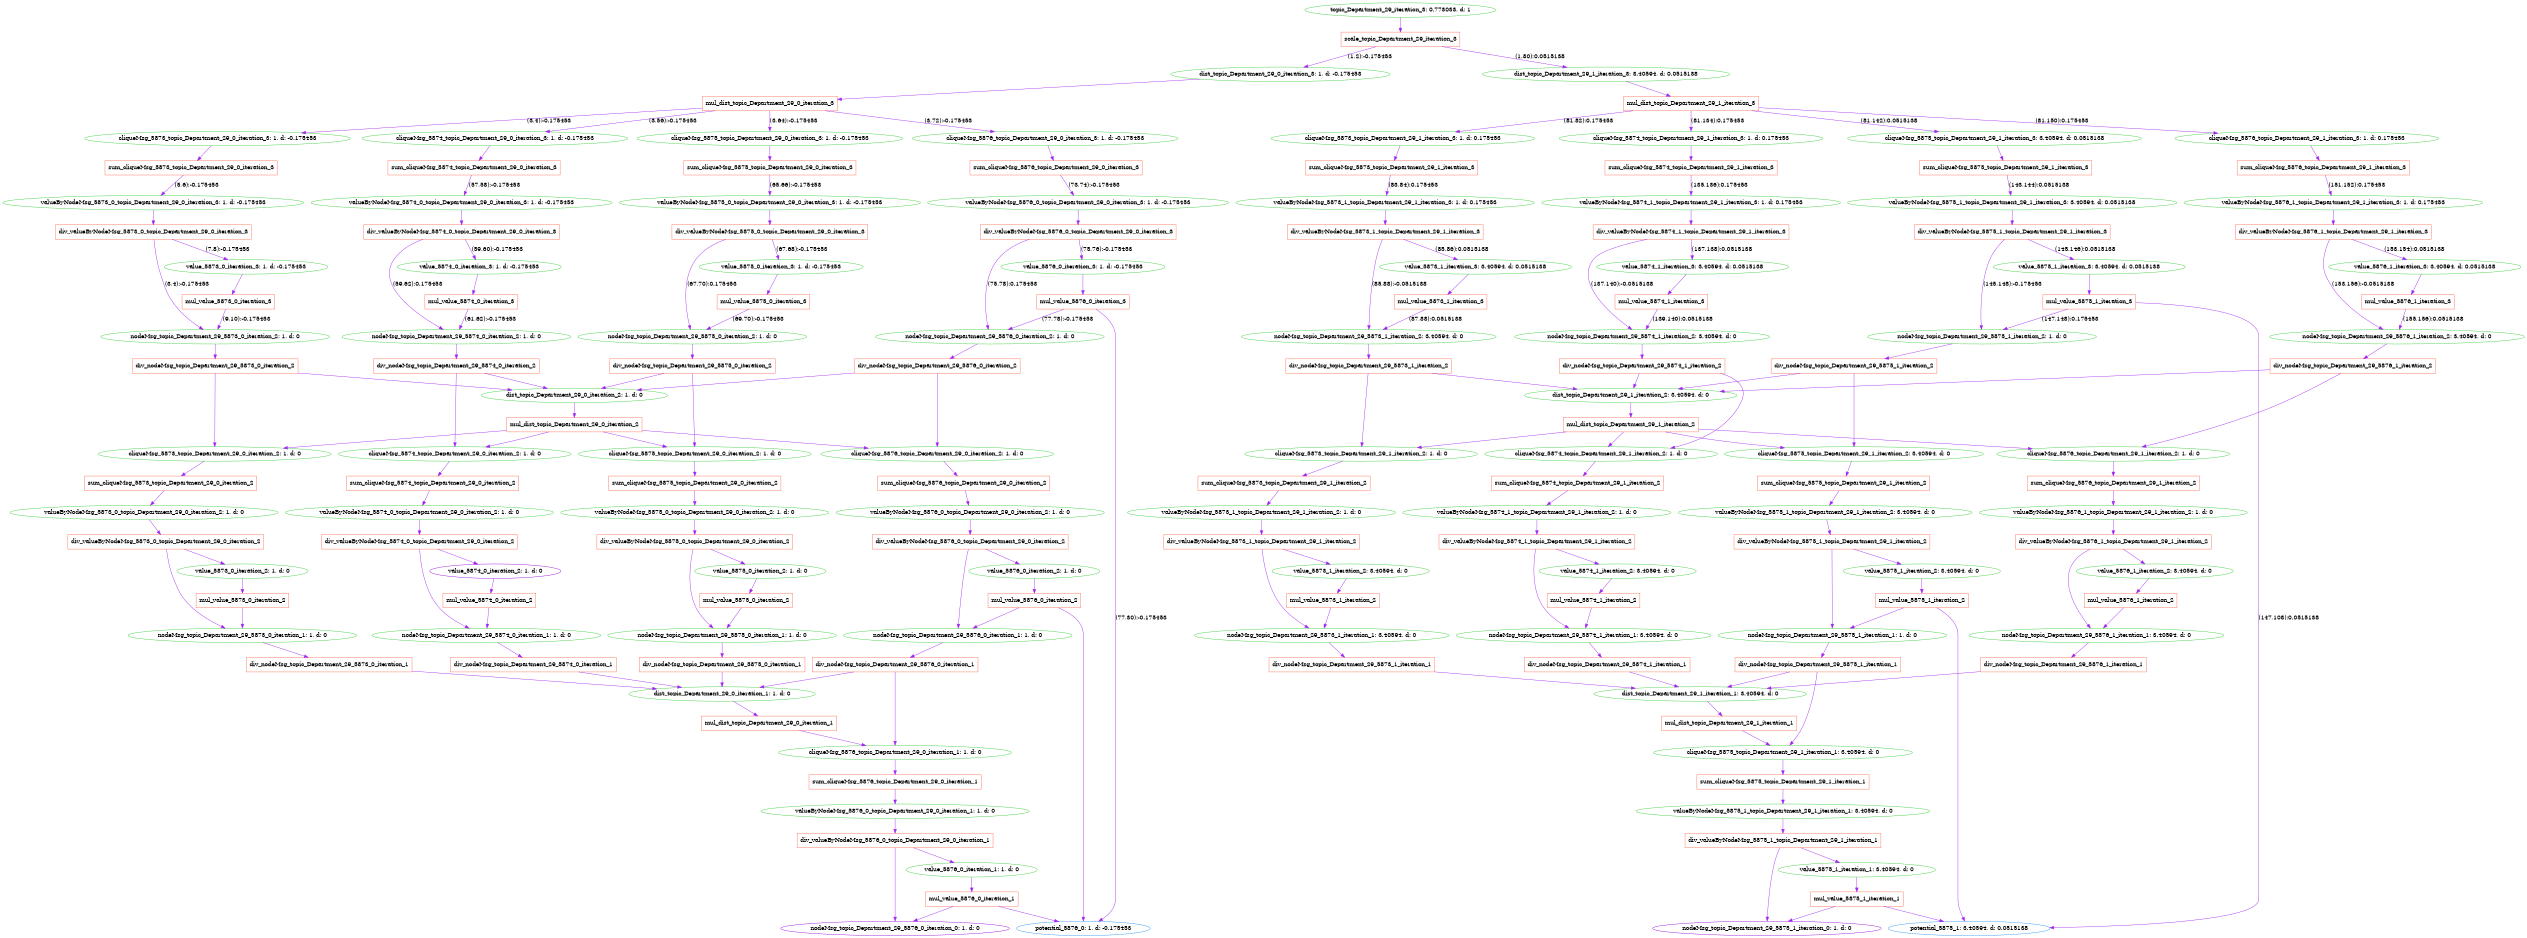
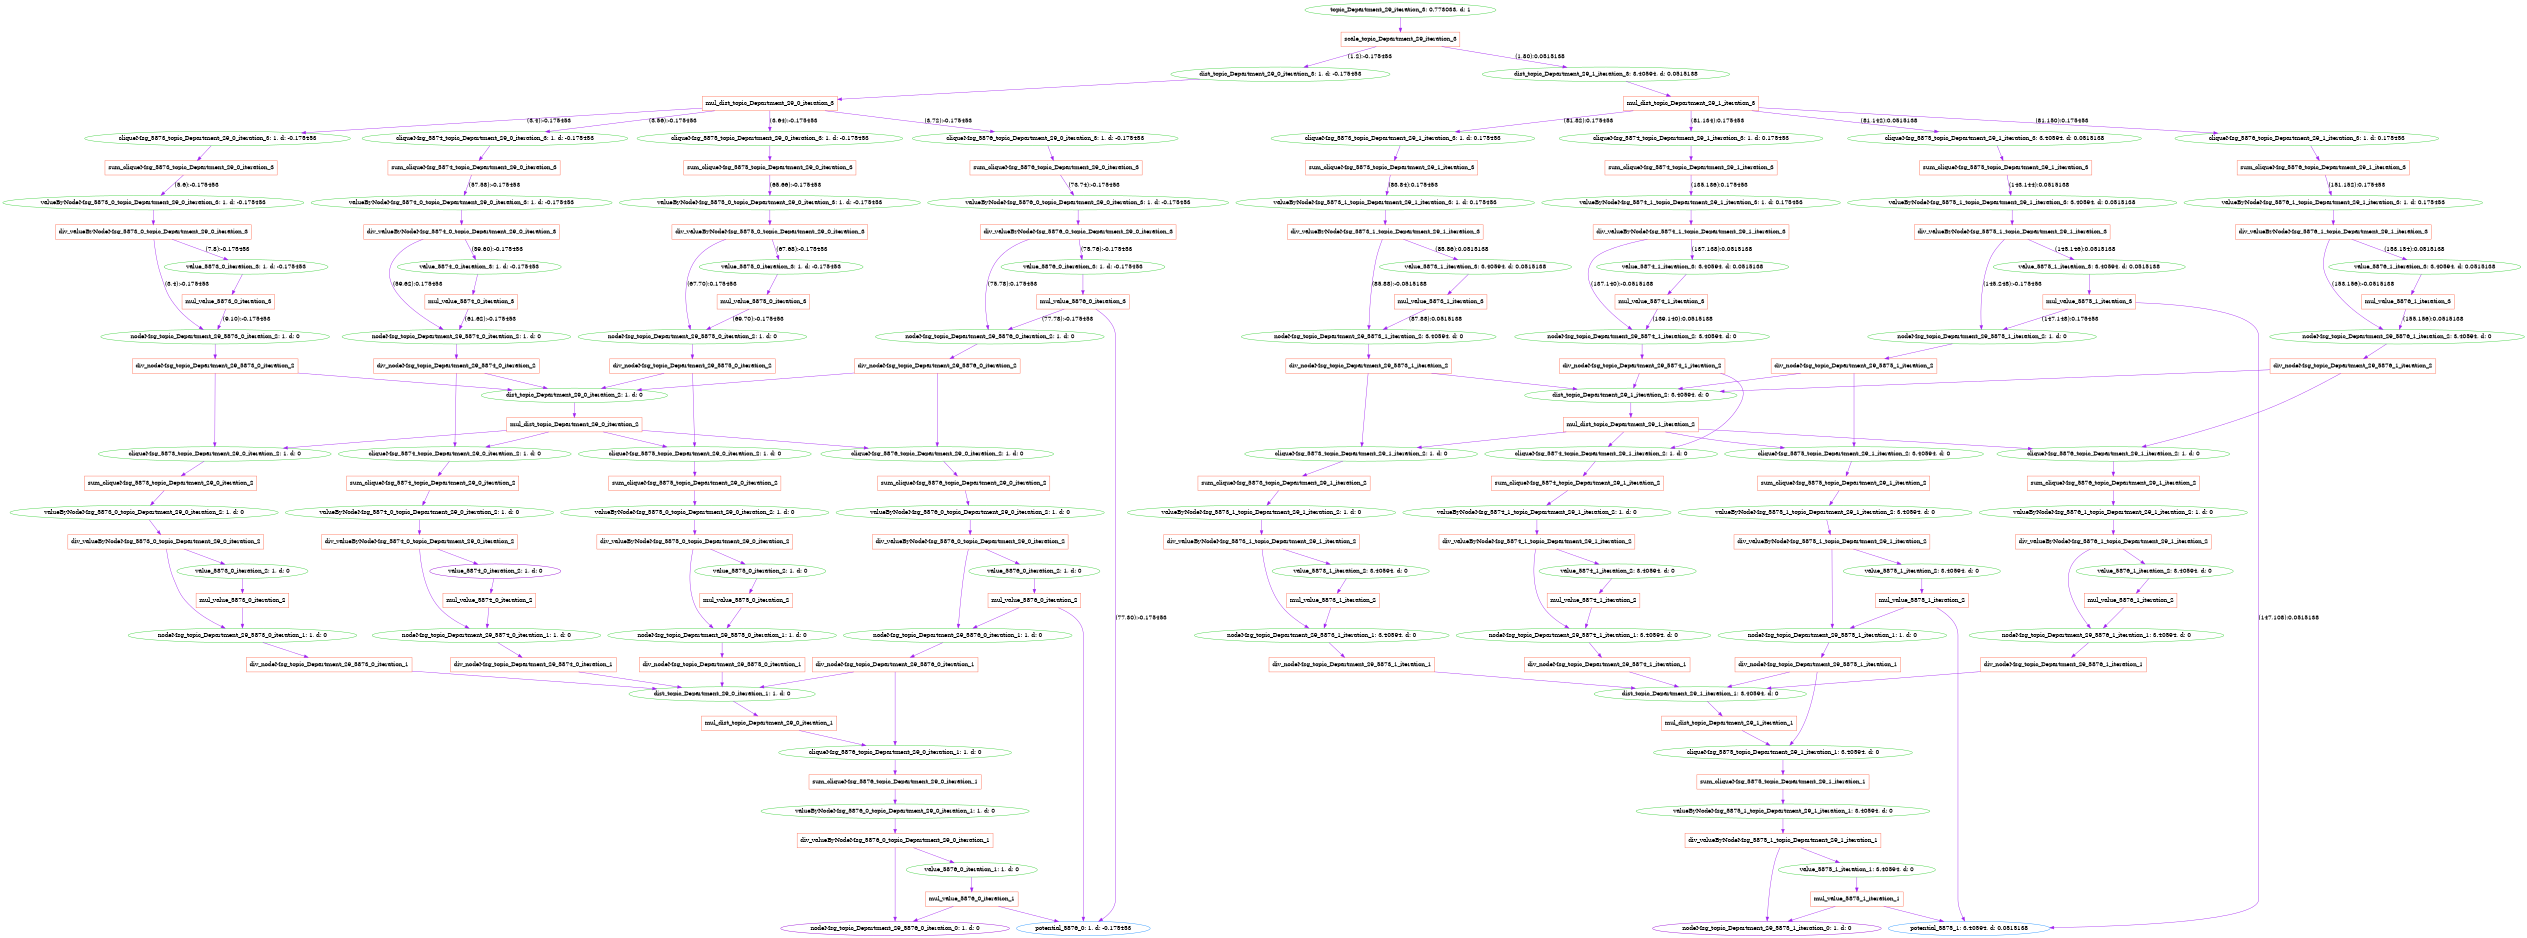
edge "div_valueByNodeMsg_5875_1_topic_Department_29_1_iteration_3" -> "nodeMsg_topic_Department_29_5875_1_iteration_2: 1, d: 0": label "(145,148):-0.175453" -> "(145,248):-0.175453"
